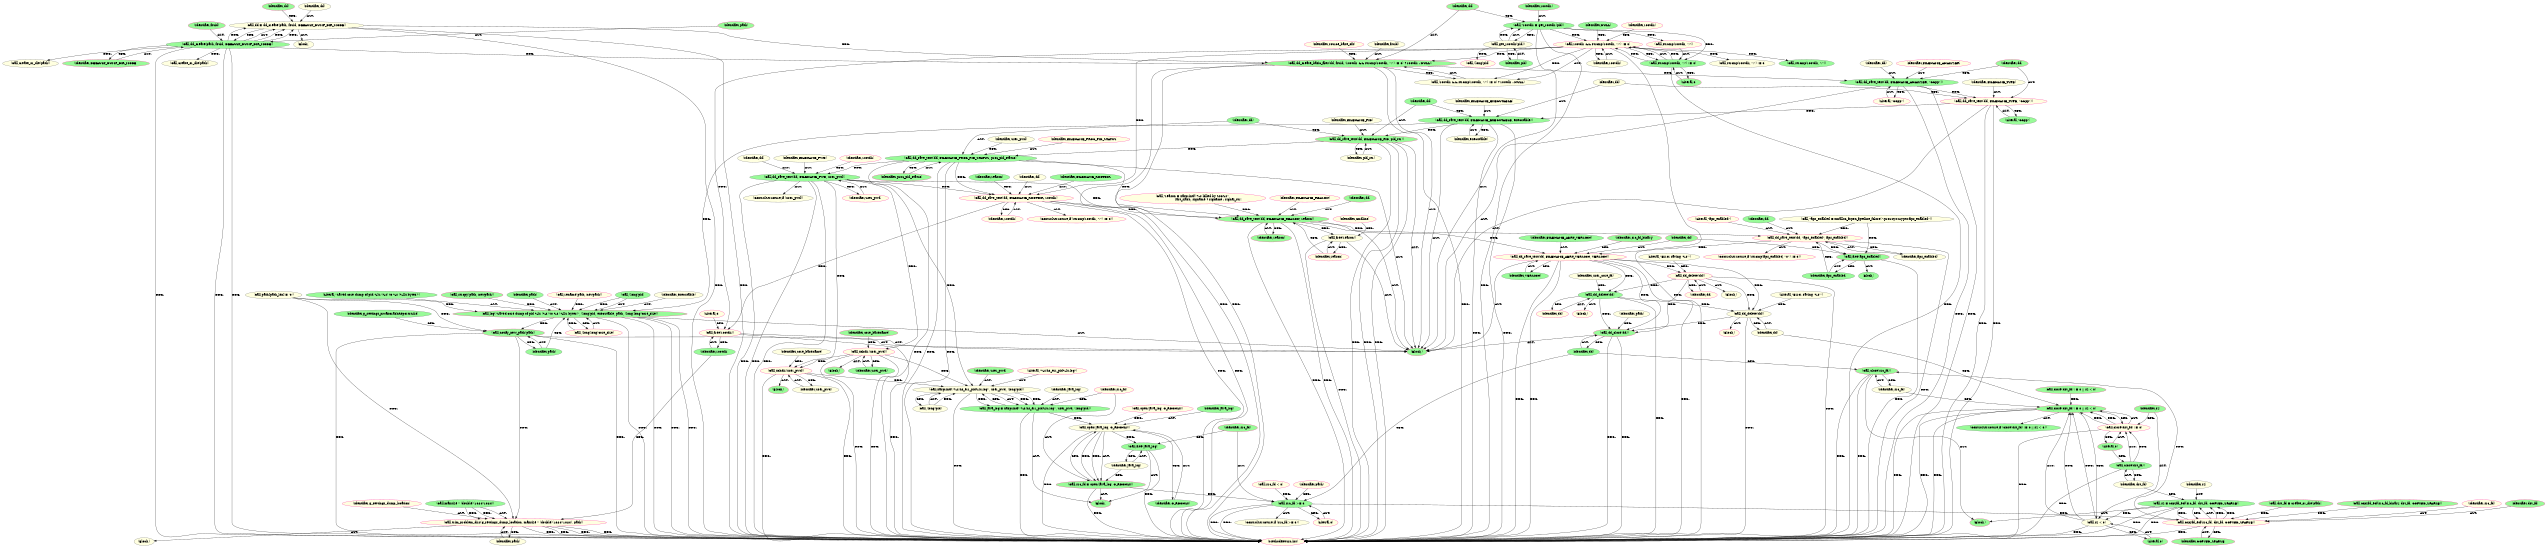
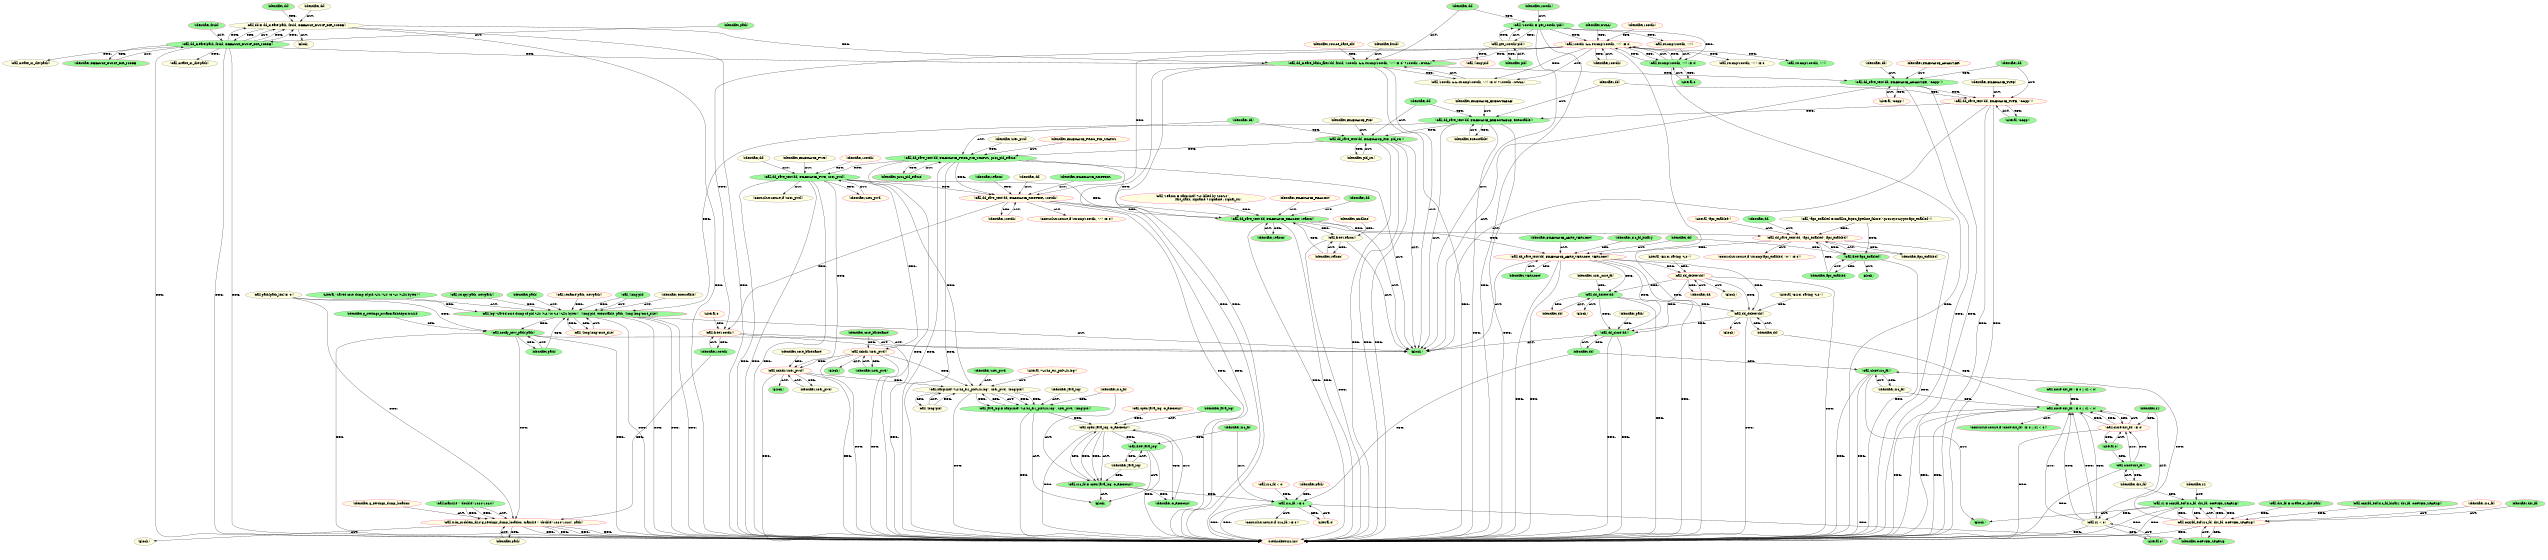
node "(ControlStructure,if (close(dst_fd) != 0 || sz < 0))": color gray40 -> deeppink
edge "(Call,src_fd >= 0)" -> "(Call,copyfd_eof(src_fd, dst_fd, COPYFD_SPARSE))": now "(Call,src_fd >= 0)" -> "(Identifier,COPYFD_SPARSE)"
edge "(Call,src_fd = open(java_log, O_RDONLY))" -> "(MethodReturn,int)": now "(Call,src_fd = open(java_log, O_RDONLY))" -> "(Identifier,O_RDONLY)"
